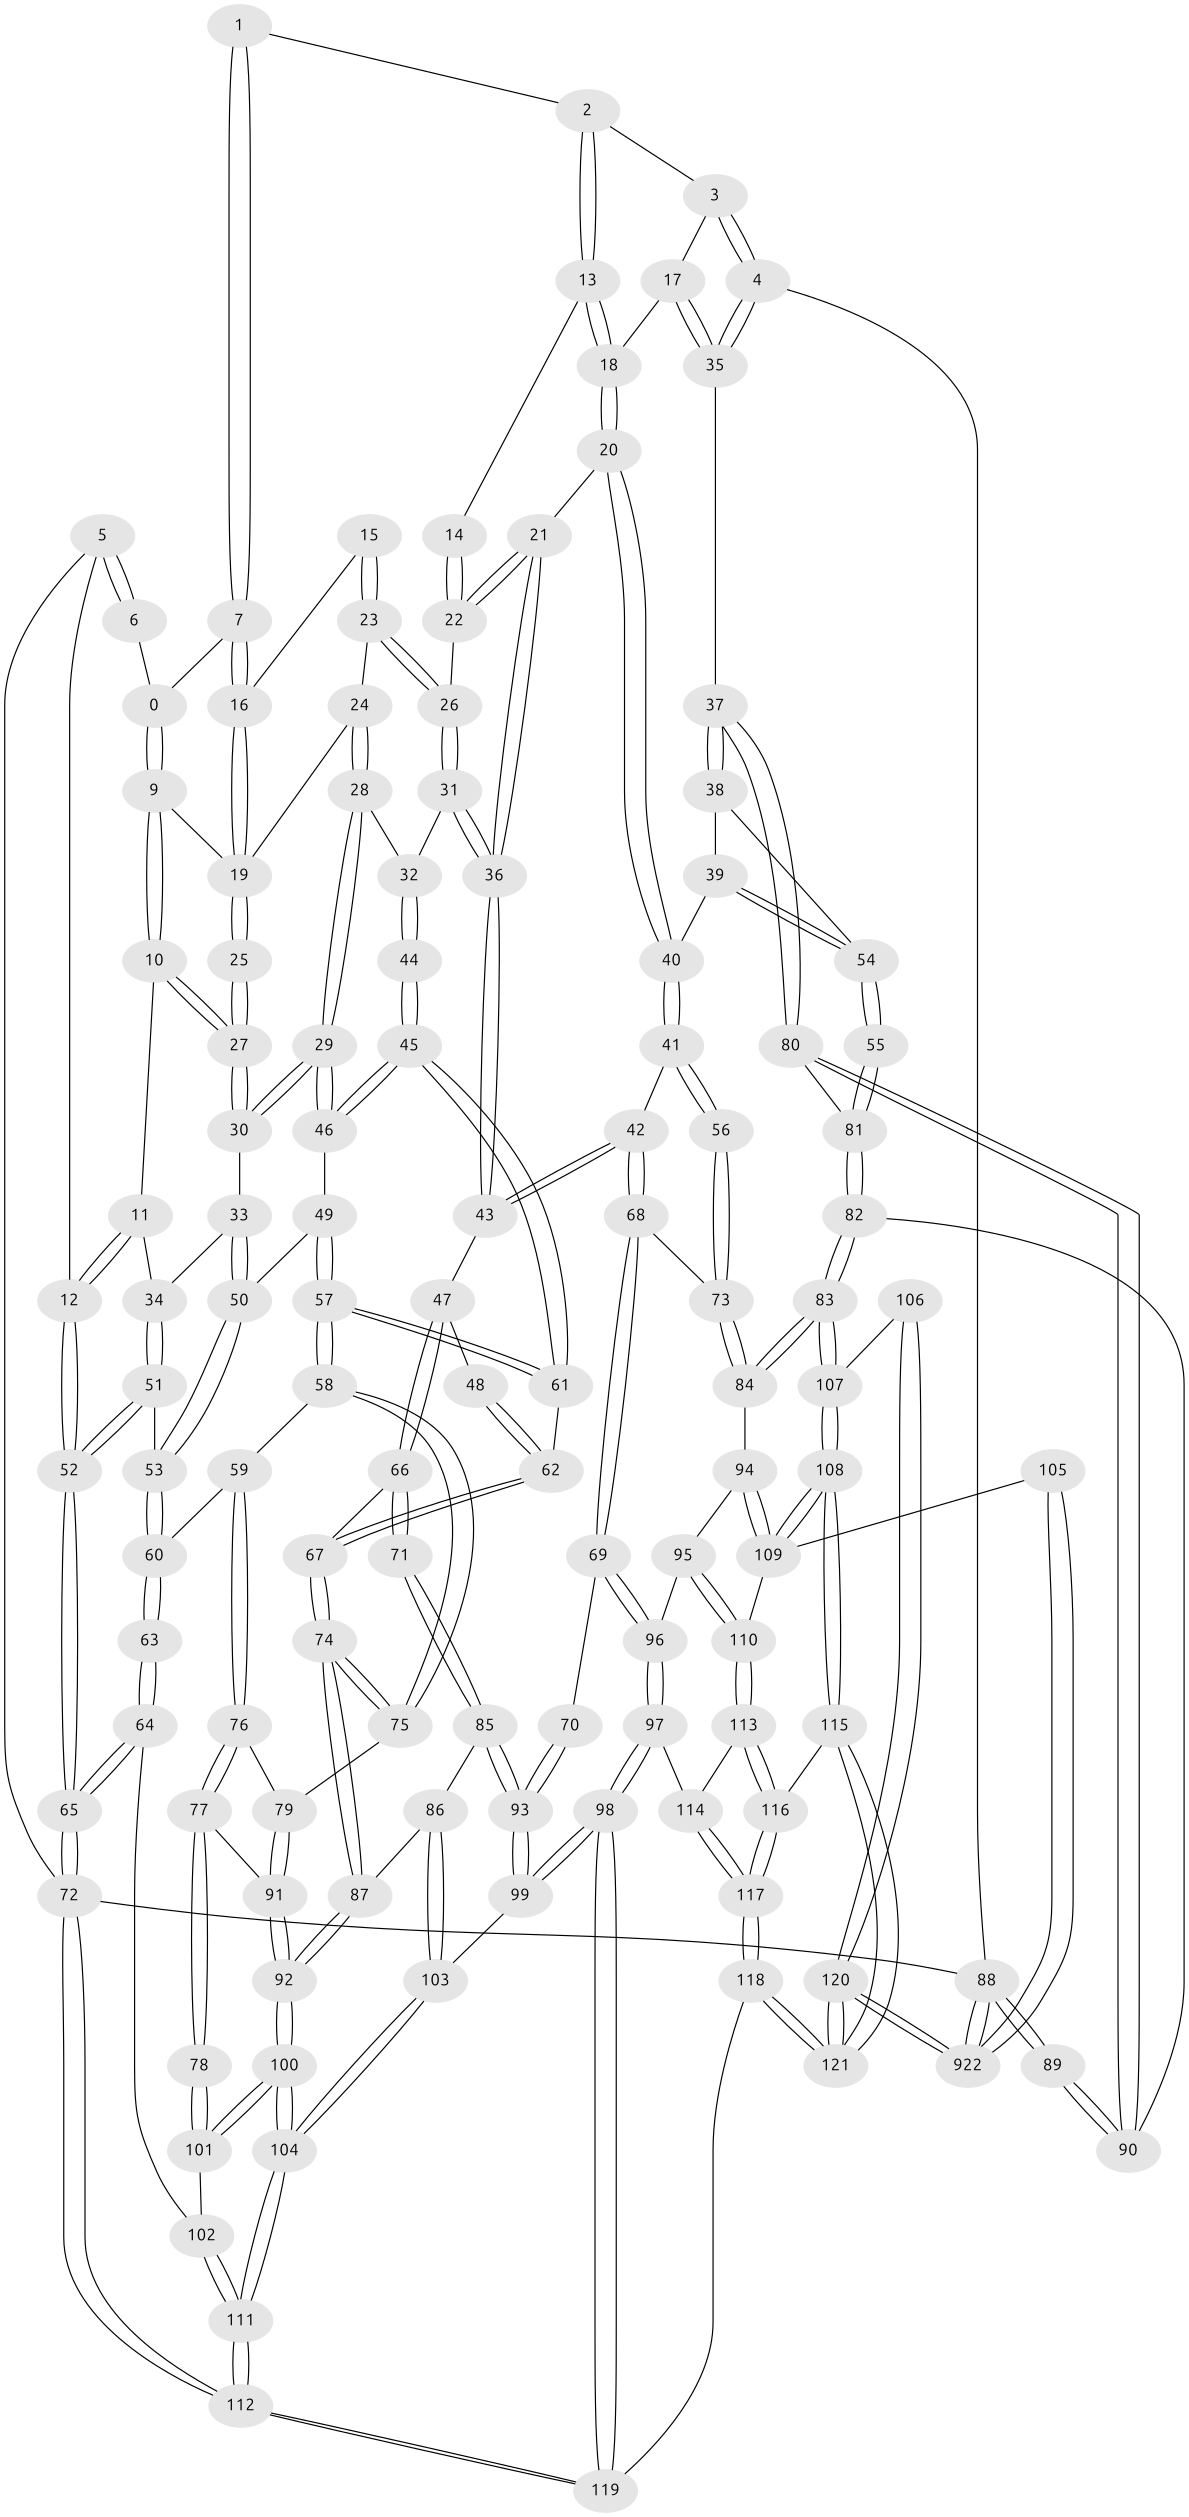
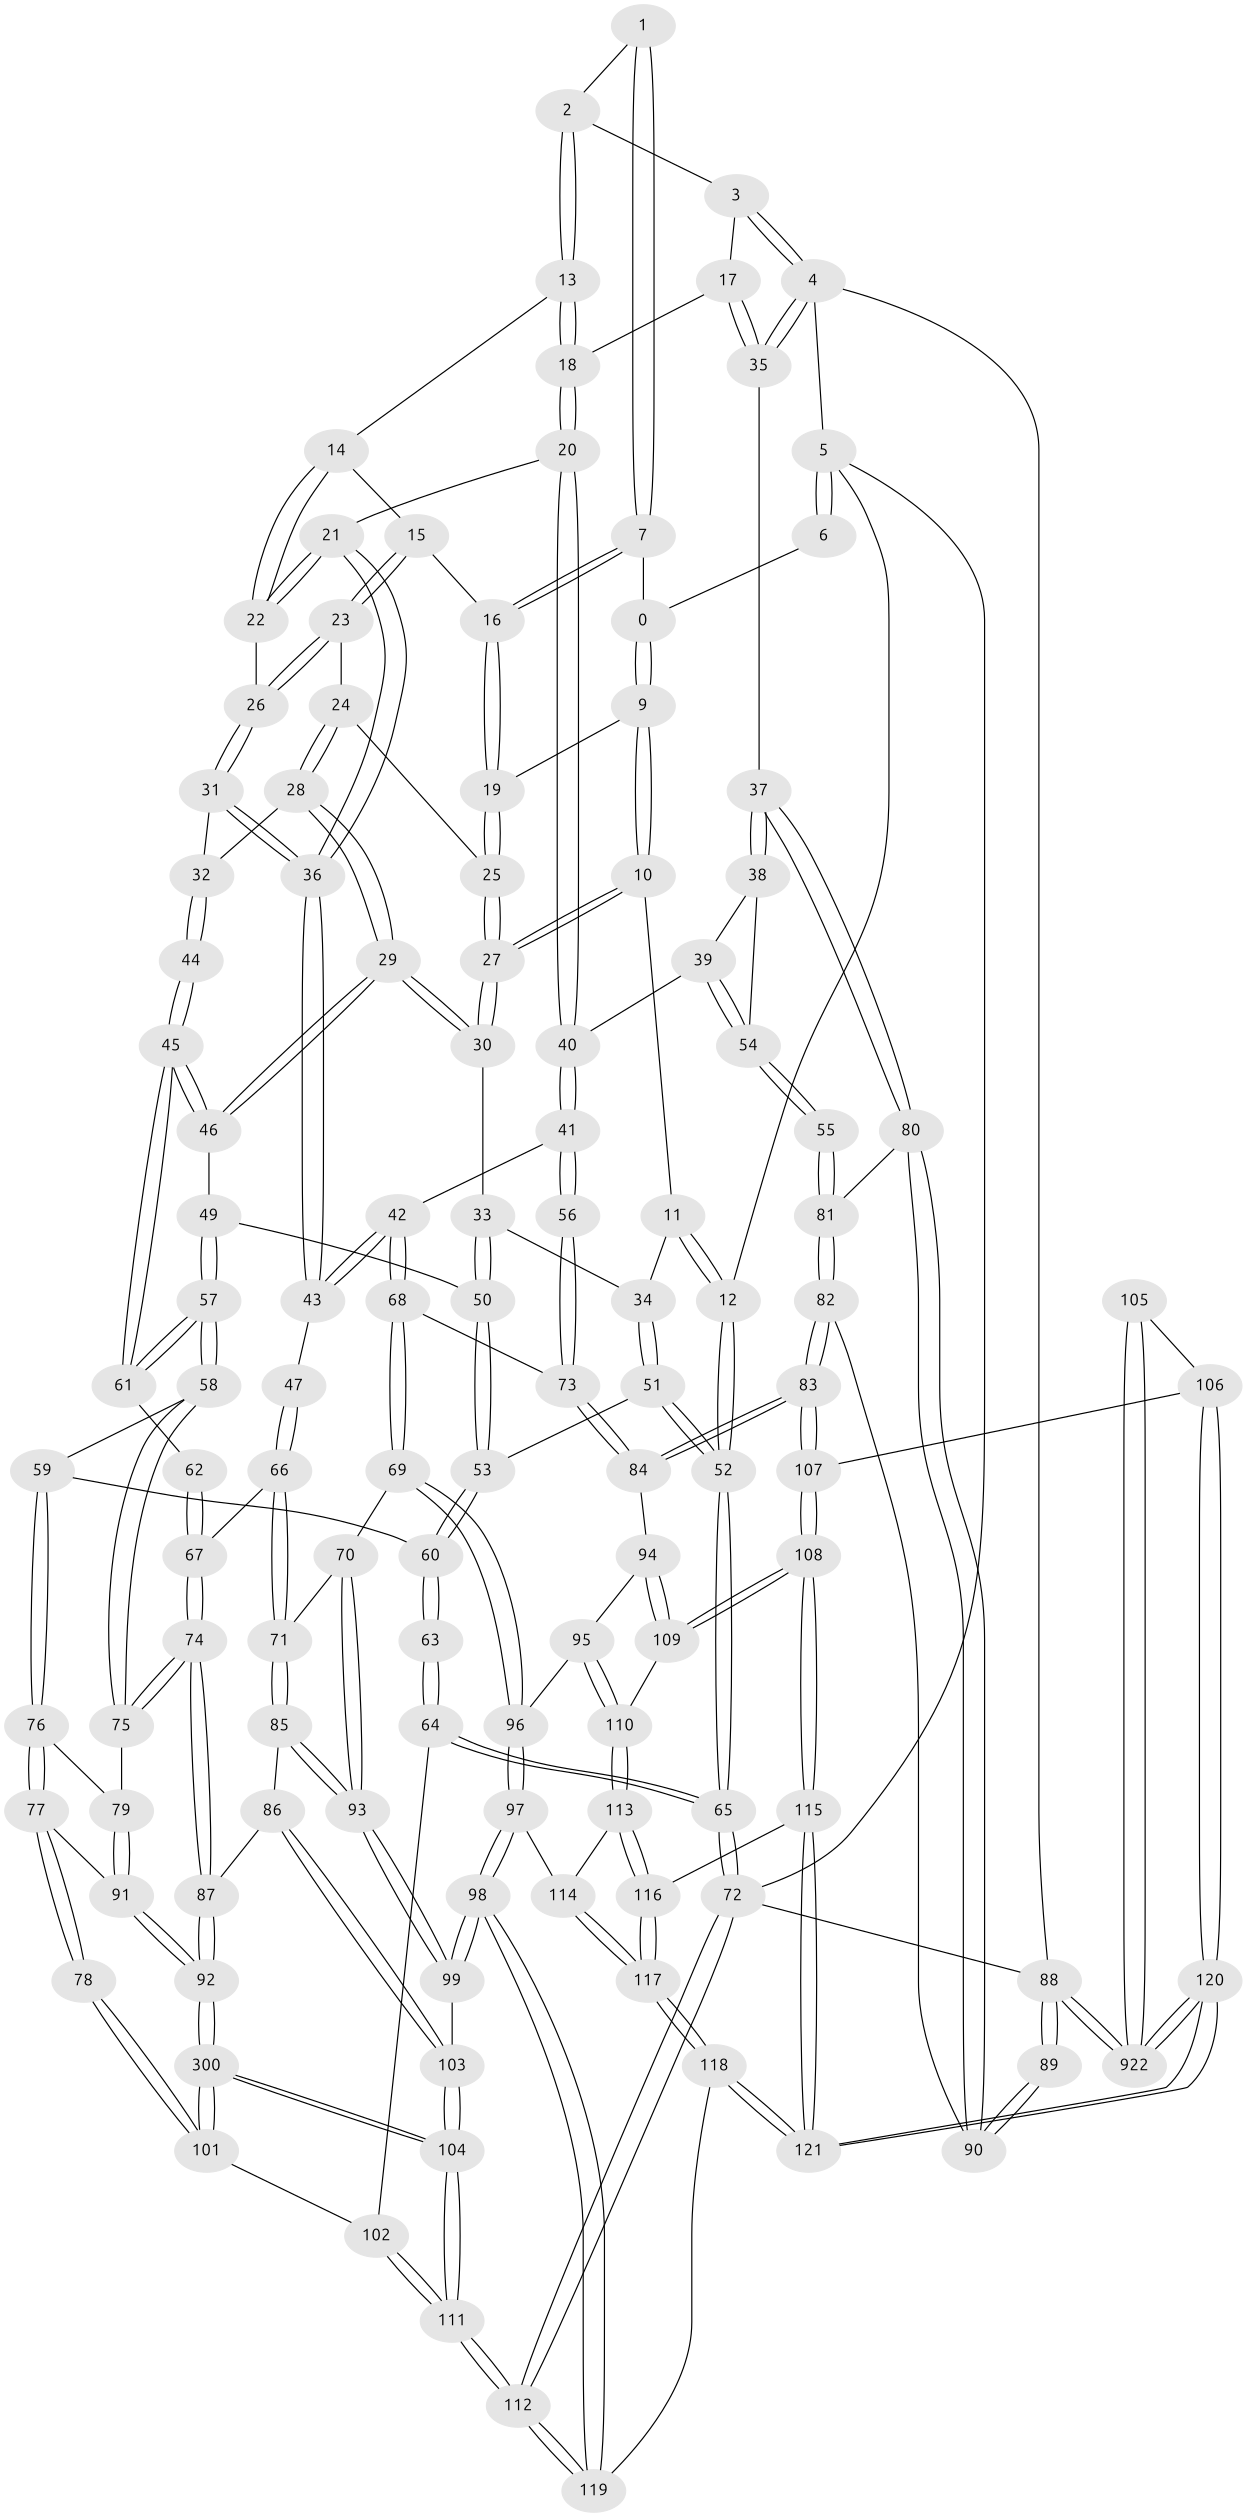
edge "4" -- "5": added
edge "14" -- "15": added
edge "24" -- "19": now "24" -- "25"
node "48": removed
edge "105" -- "109": now "105" -- "106"
edge "70" -- "71": added
node "100": label "100" -> "300"
